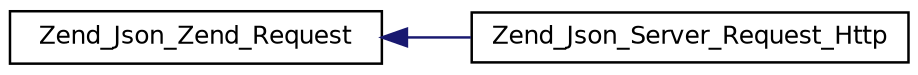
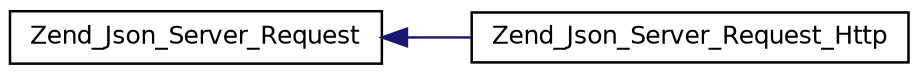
node "Zend_Json_Zend_Request": label "Zend_Json_Zend_Request" -> "Zend_Json_Server_Request"
